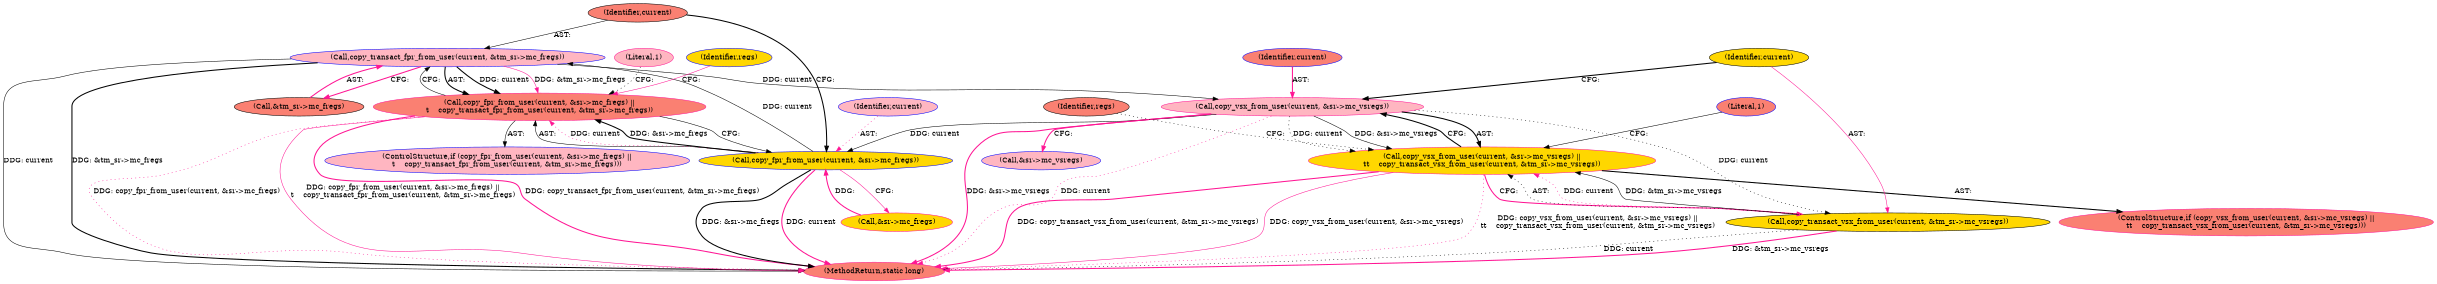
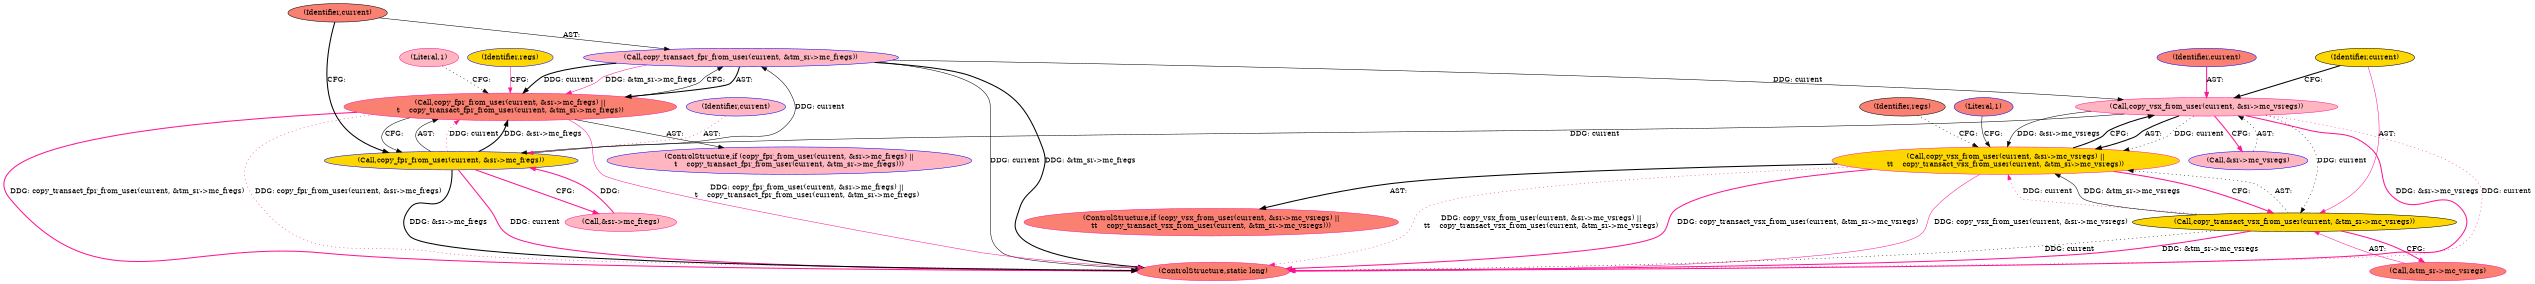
node "(Call,&tm_sr->mc_fregs)": removed
edge "(Call,&sr->mc_vsregs)" -> "(Call,copy_vsx_from_user(current, &sr->mc_vsregs))": added, label "AST:"
edge "(Call,copy_fpr_from_user(current, &sr->mc_fregs))" -> "(Call,&sr->mc_fregs)": style solid -> bold
node "(Call,&sr->mc_fregs)": fillcolor gold -> lightpink
node "(MethodReturn,static long)": label "(MethodReturn,static long)" -> "(ControlStructure,static long)"
node "(Call,&tm_sr->mc_vsregs)": added
